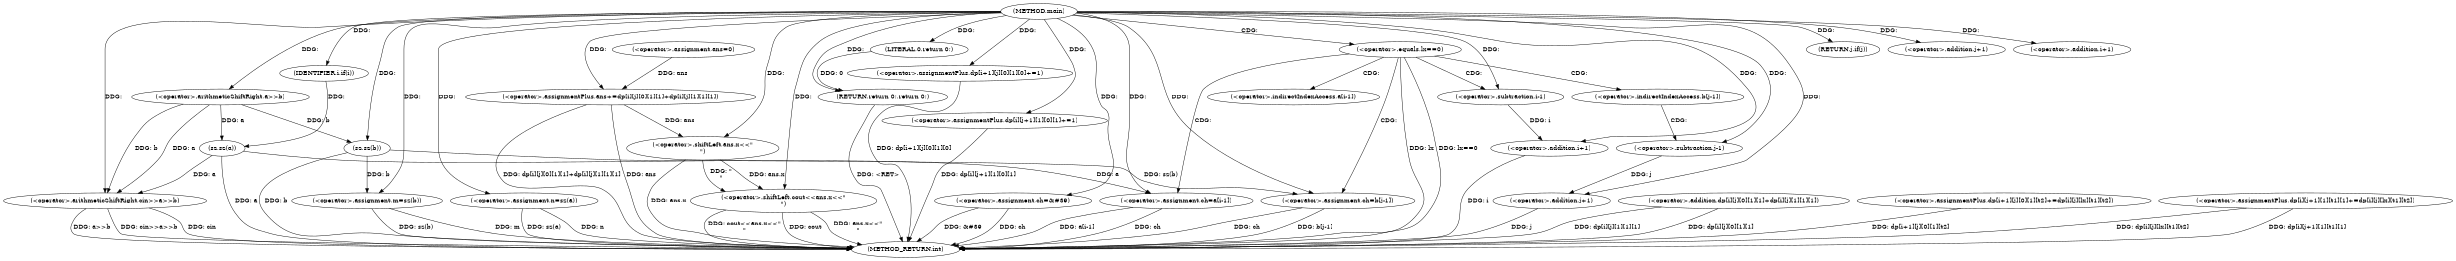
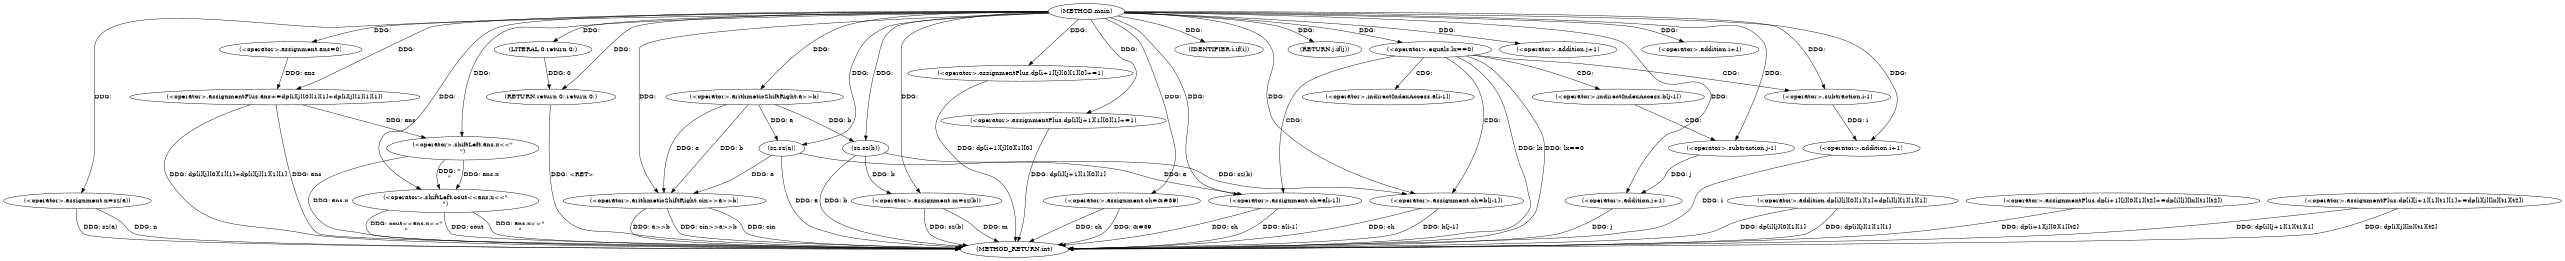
edge "(METHOD,main)" -> "(<operator>.assignment,ans=0)": added, label "DDG:"
edge "(METHOD,main)" -> "(<operator>.equals,lx==0)": label "CDG: " -> "DDG: "
edge "(IDENTIFIER,i,if(i))" -> "(sz,sz(a))": now "(METHOD,main)" -> "(sz,sz(a))"
